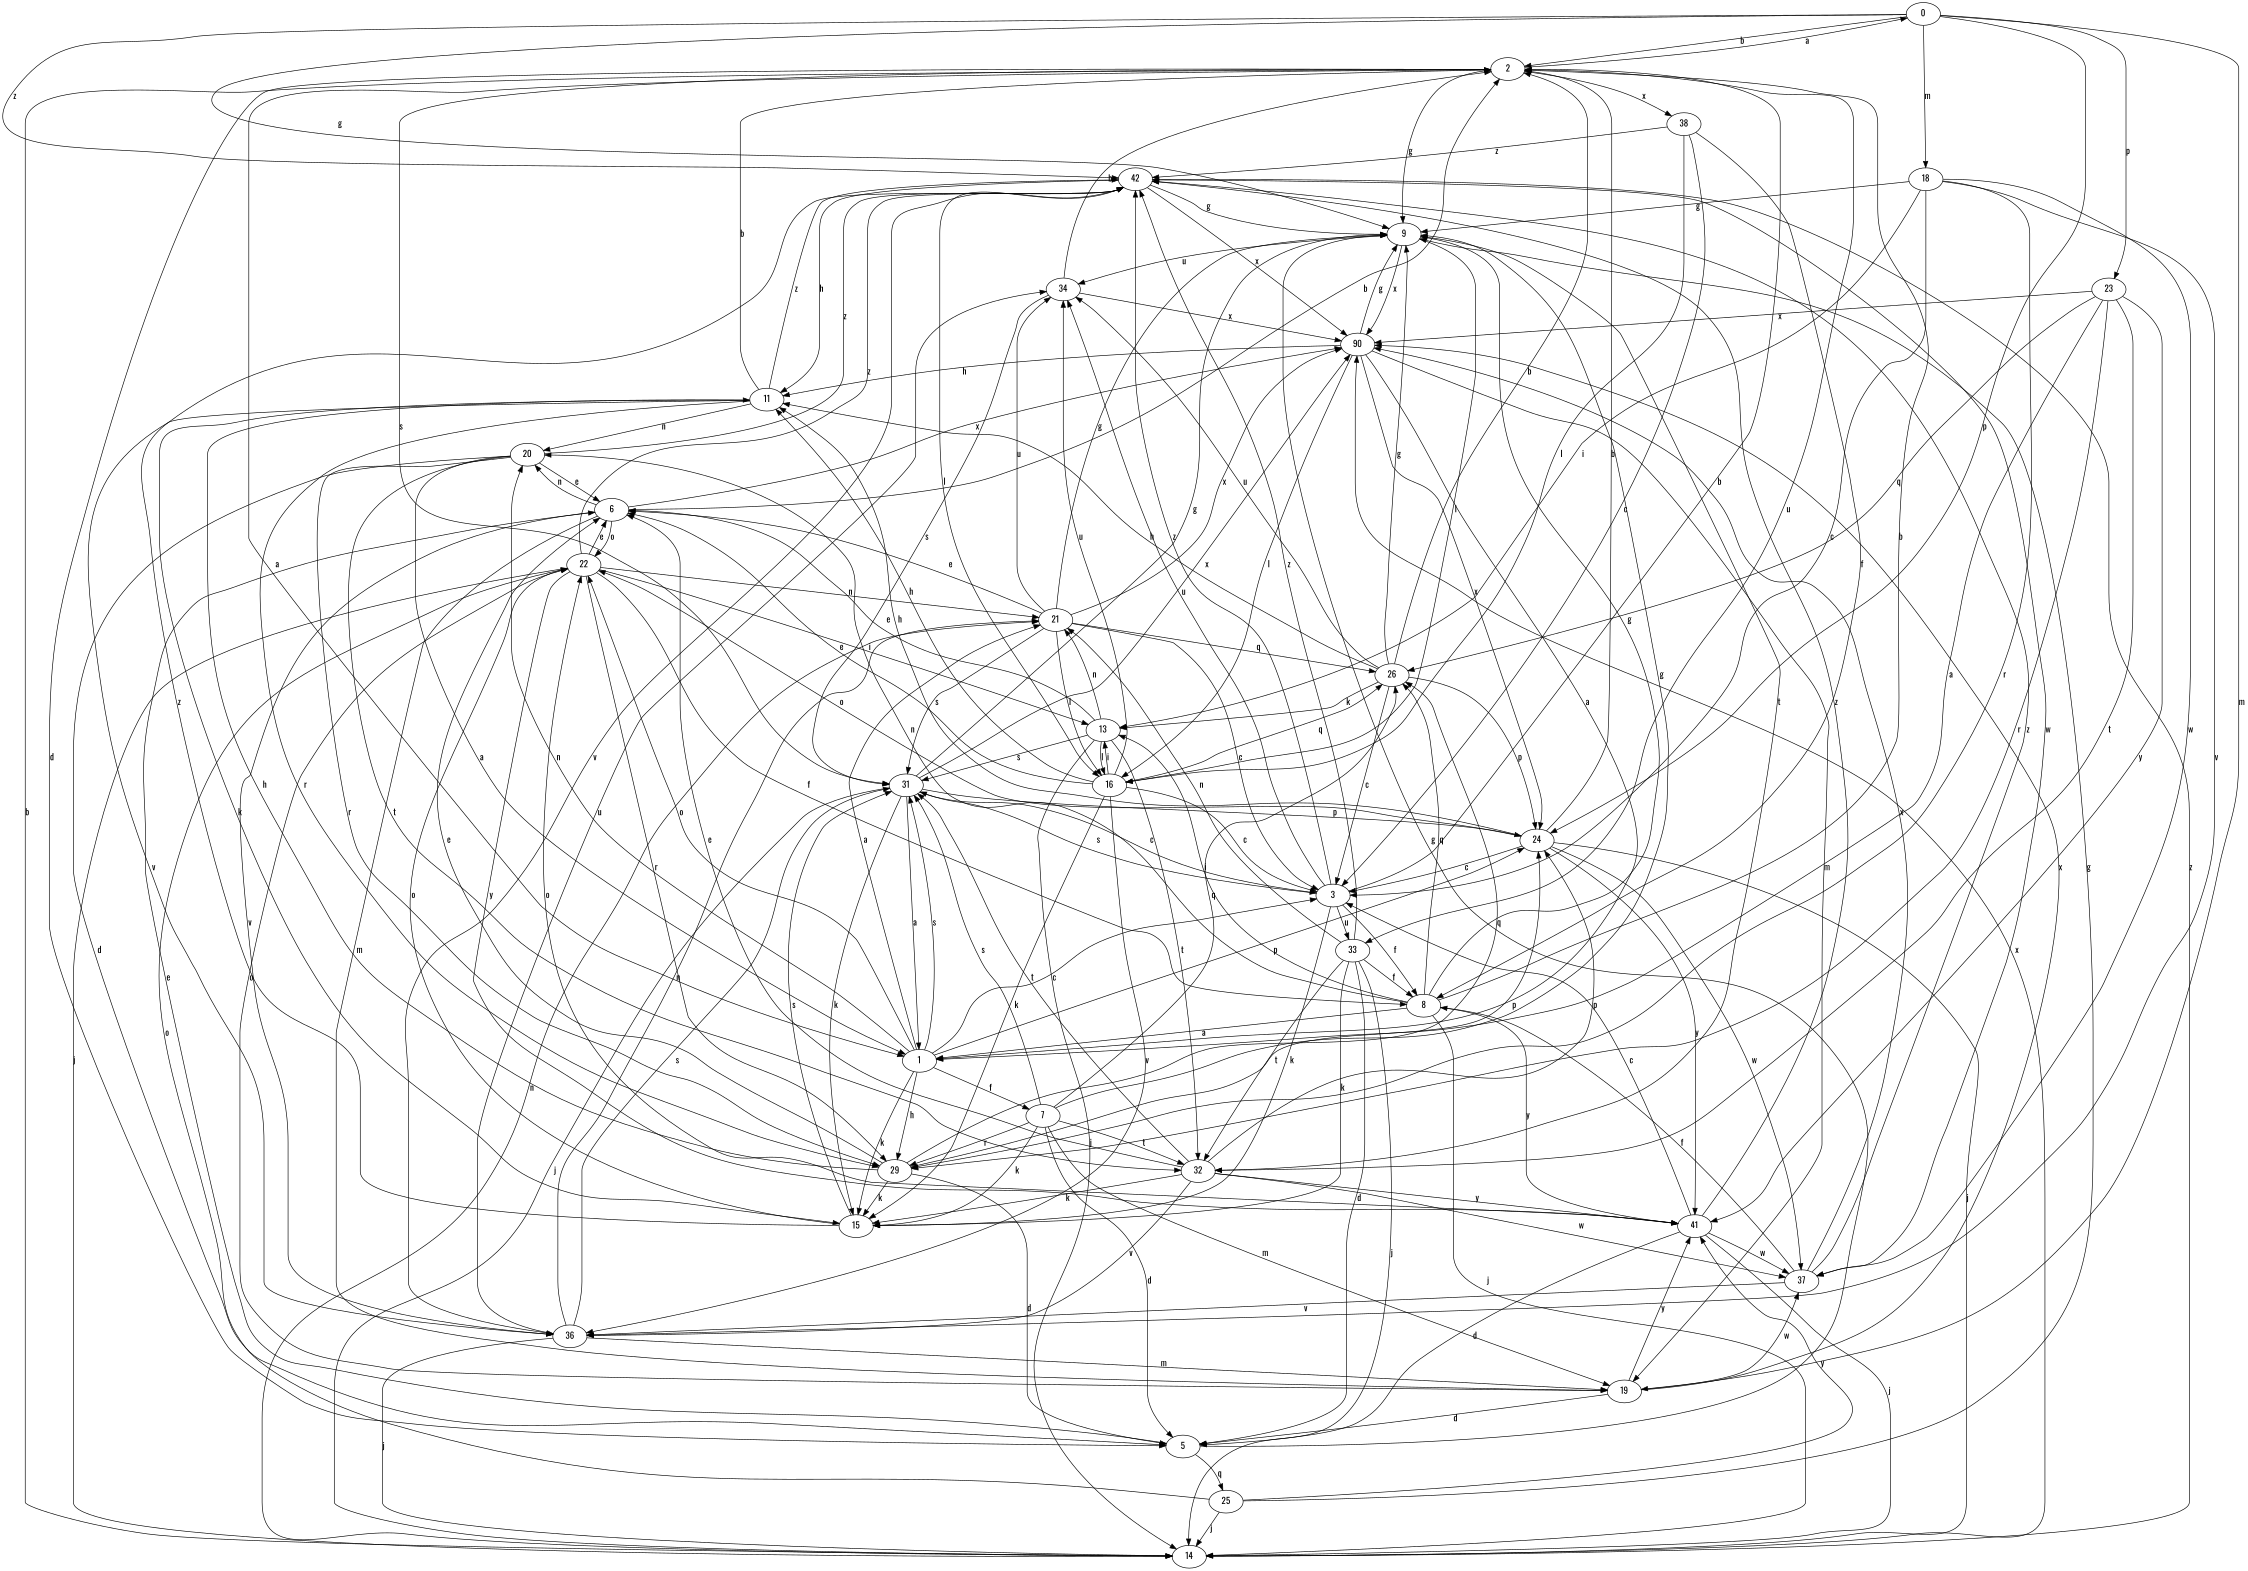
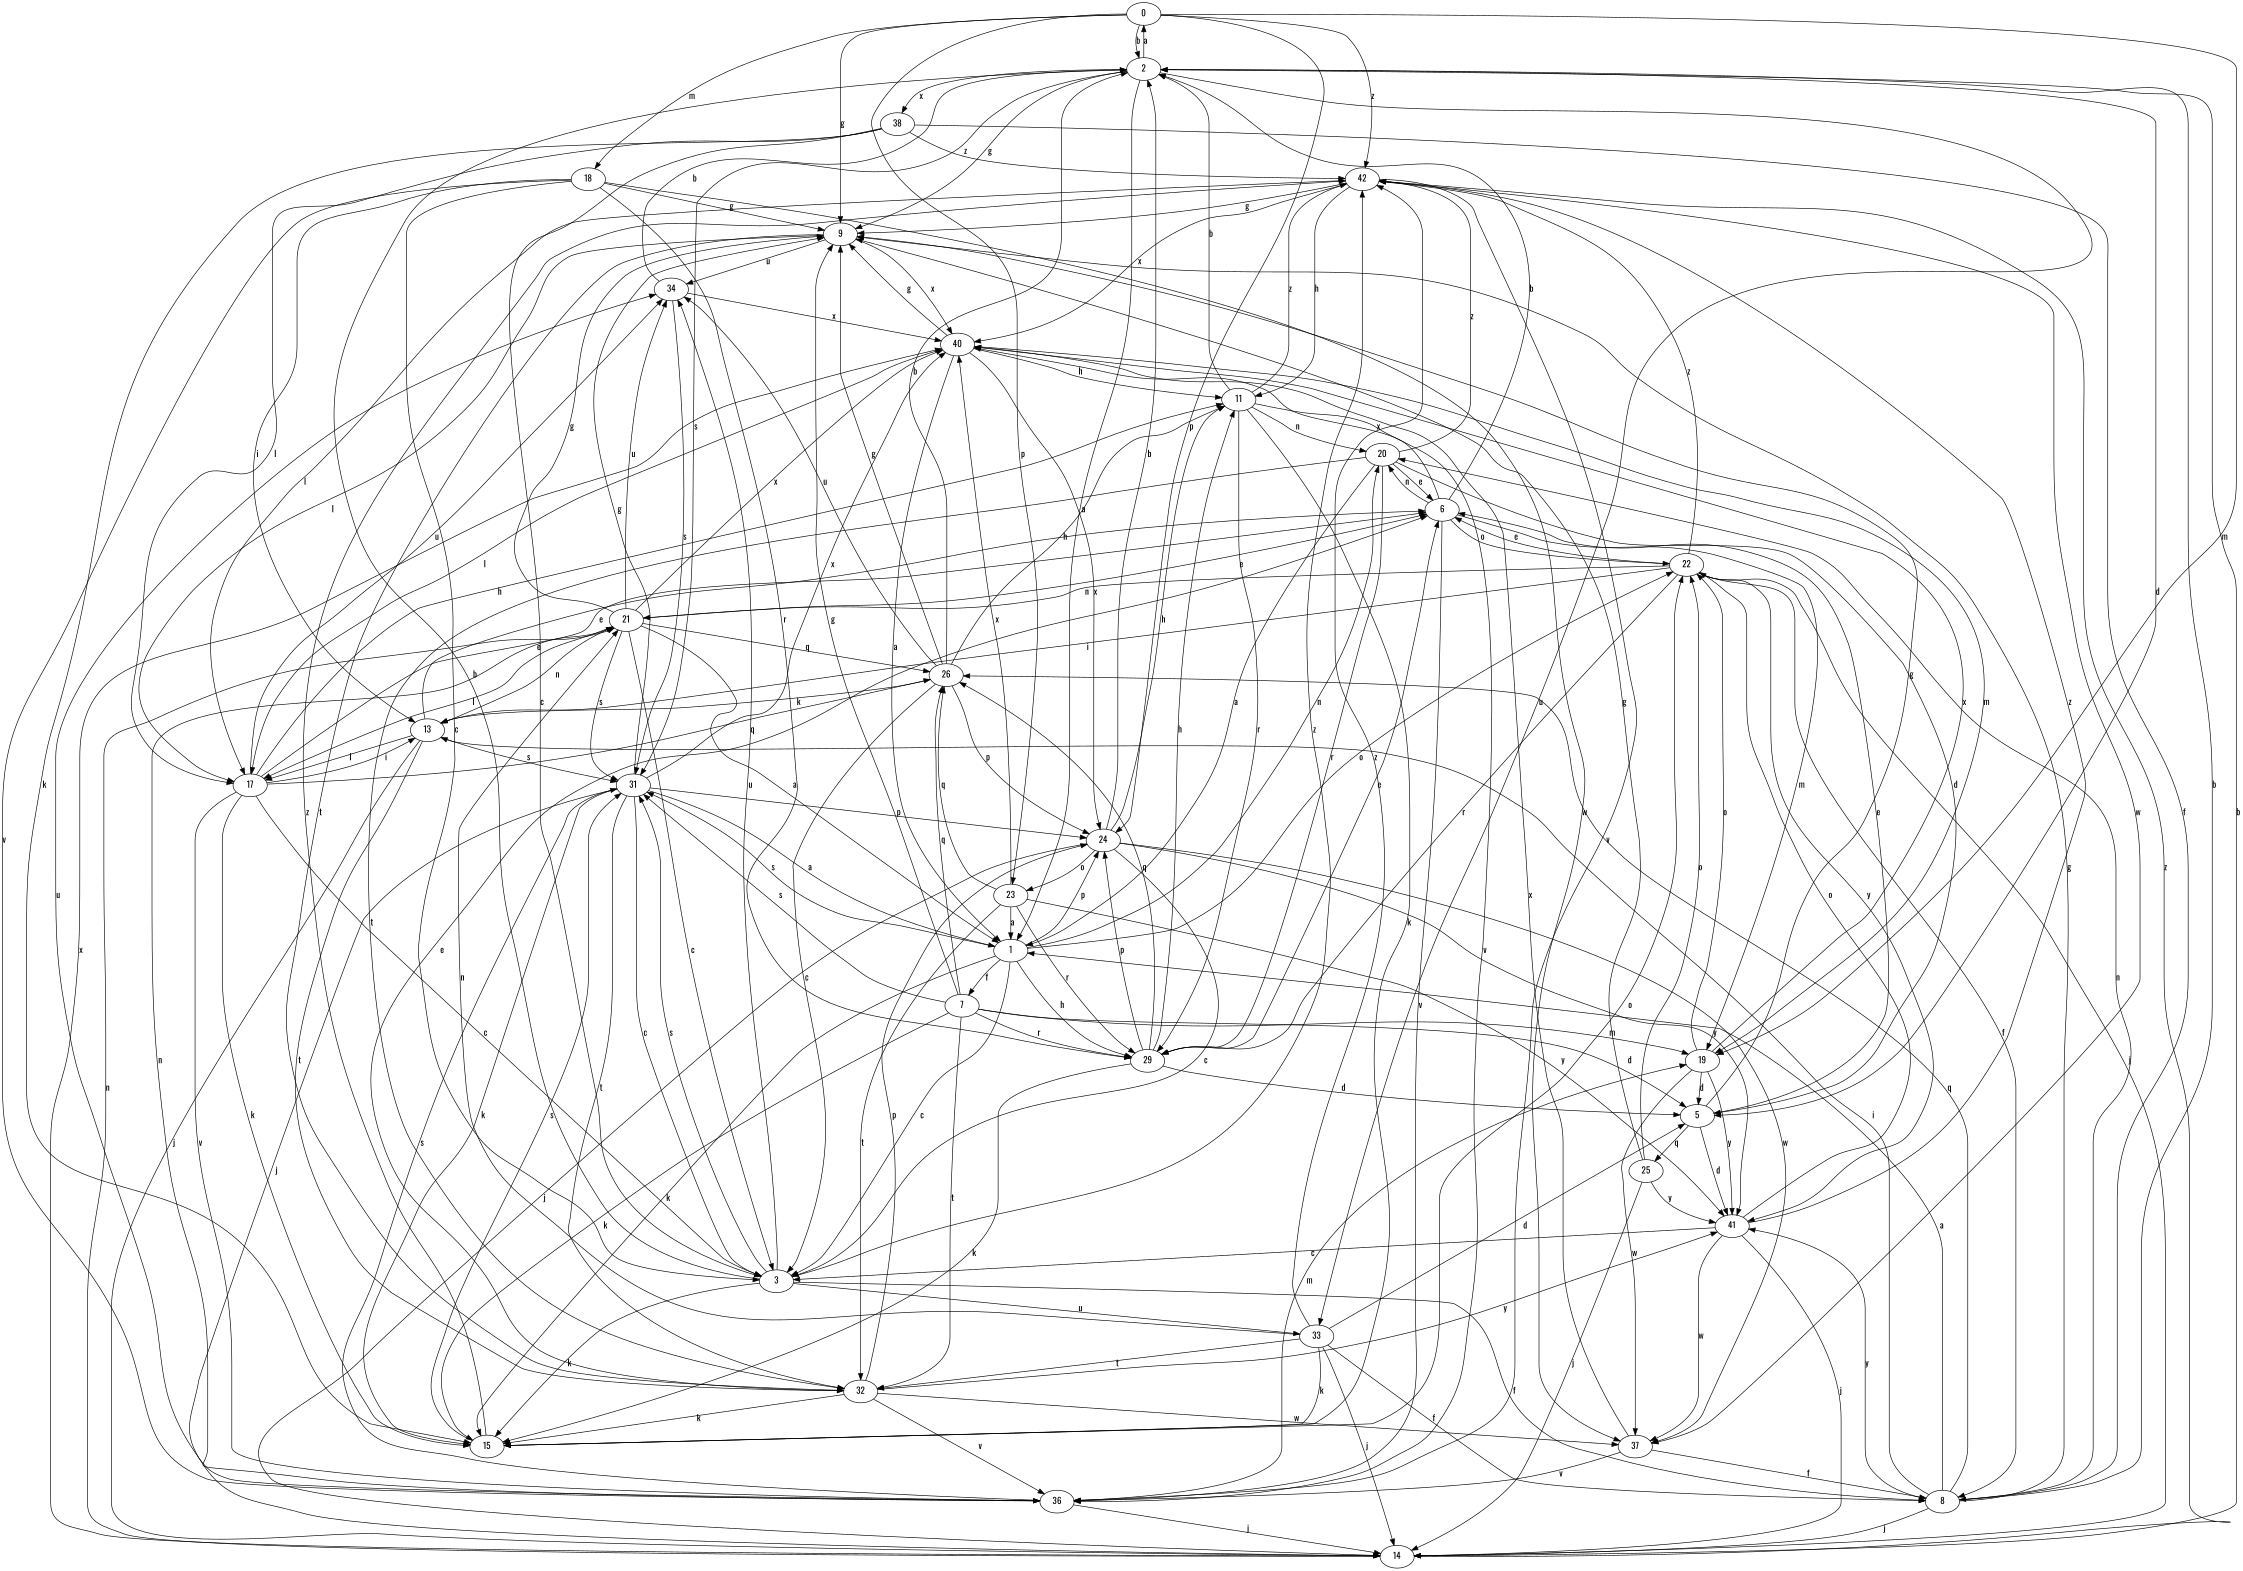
node "90": label "90" -> "40"
edge "37" -> "42": removed, label "z"
edge "38" -> "15": added, label "k"
edge "1" -> "21": reversed
node "16": label "16" -> "17"
edge "24" -> "22": now "24" -> "23"
edge "32" -> "31": reversed
edge "41" -> "5": reversed
